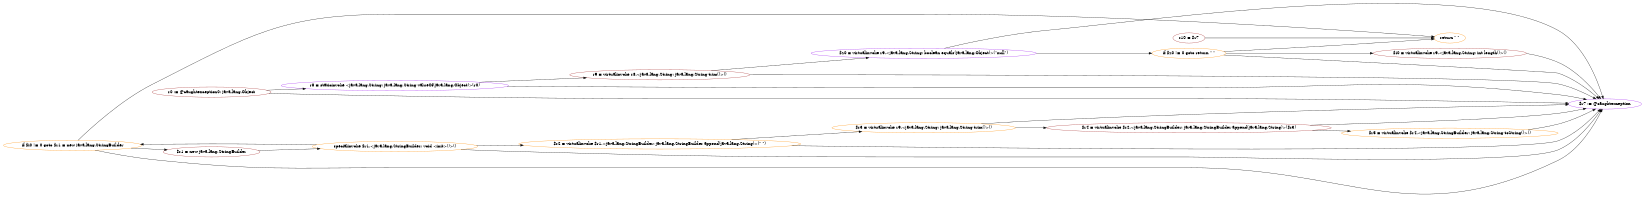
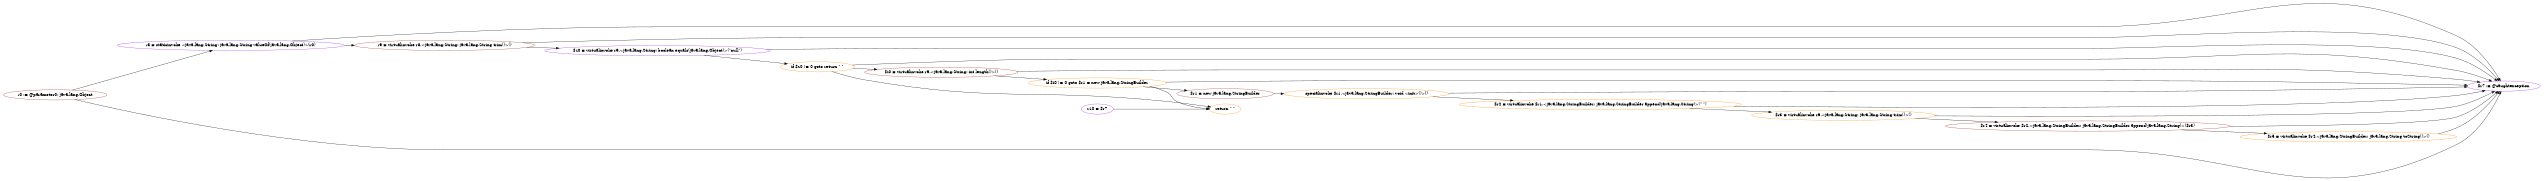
node "r10 = $r7": color brown -> purple
node "r0 := @caughtexception0: java.lang.Object": label "r0 := @caughtexception0: java.lang.Object" -> "r0 := @parameter0: java.lang.Object"
edge "specialinvoke $r1.<java.lang.StringBuilder: void <init>()>()" -> "if $i0 != 0 goto $r1 = new java.lang.StringBuilder": now "$i0 = virtualinvoke r9.<java.lang.String: int length()>()" -> "if $i0 != 0 goto $r1 = new java.lang.StringBuilder"
